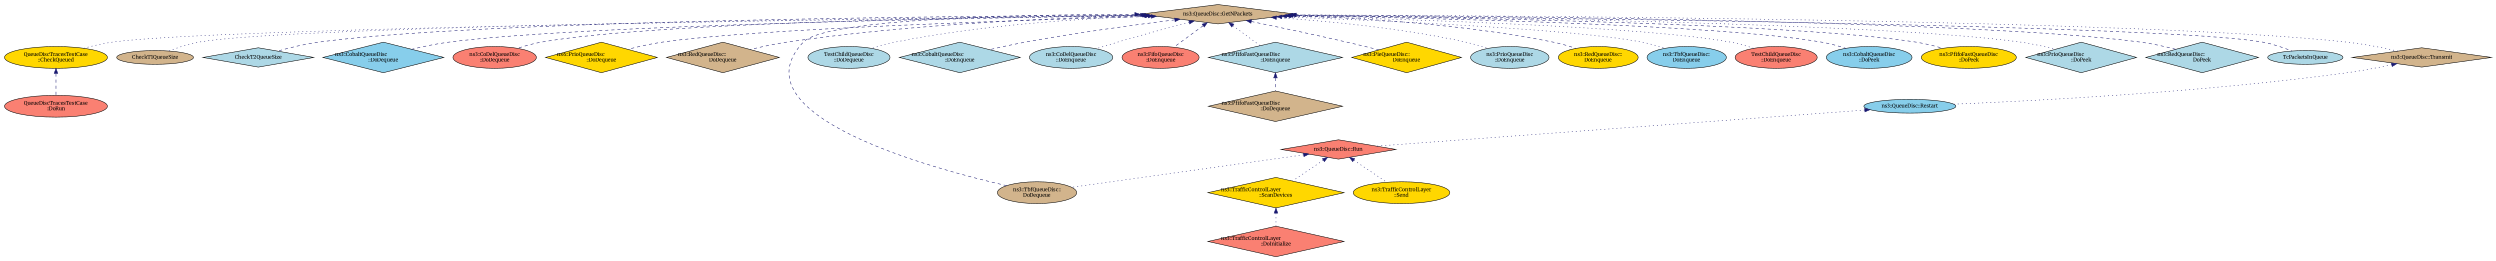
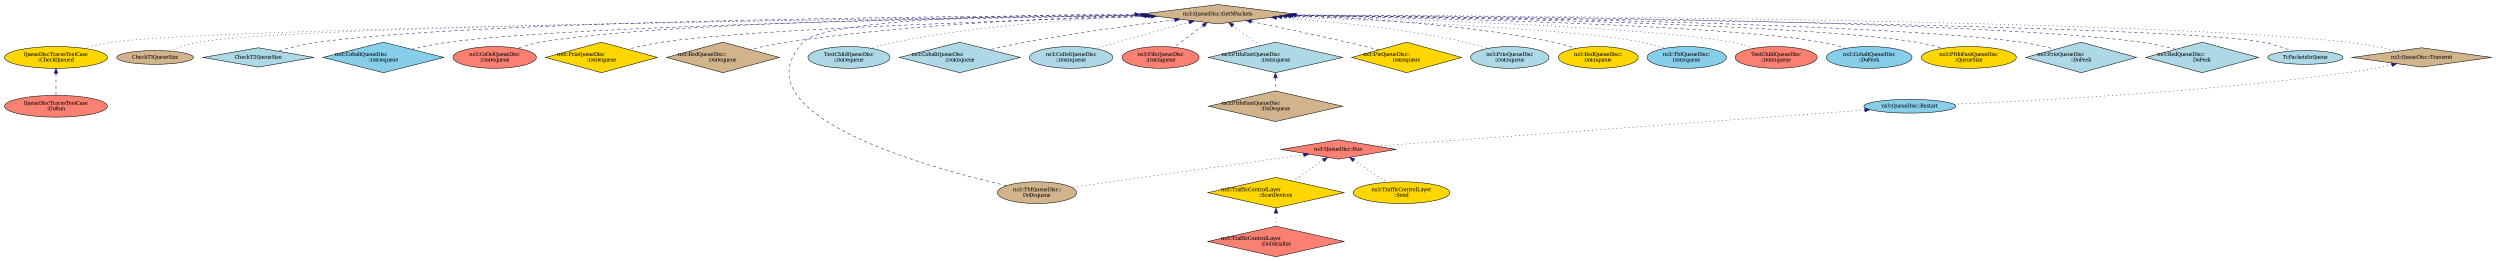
edge "ns3::PrioQueueDisc ::DoPeek" -> "ns3::QueueDisc::GetNPackets": style dotted -> dashed
node "ns3::PfifoFastQueueDisc ::DoPeek": label "ns3::PfifoFastQueueDisc ::DoPeek" -> "ns3::PfifoFastQueueDisc ::QueueSize"
